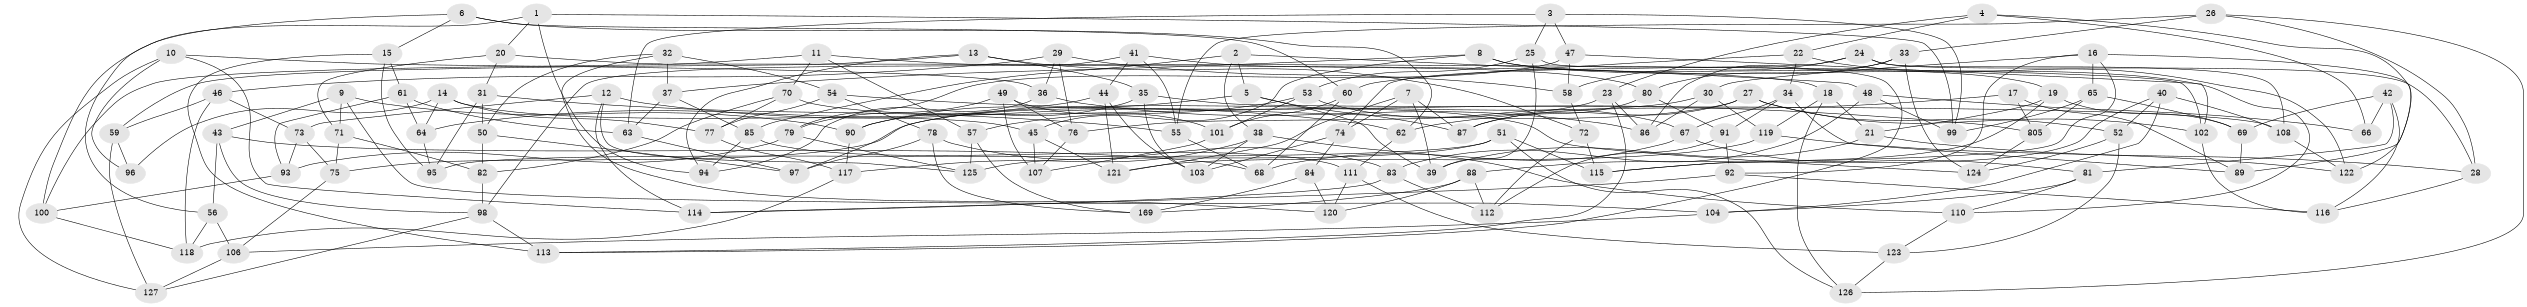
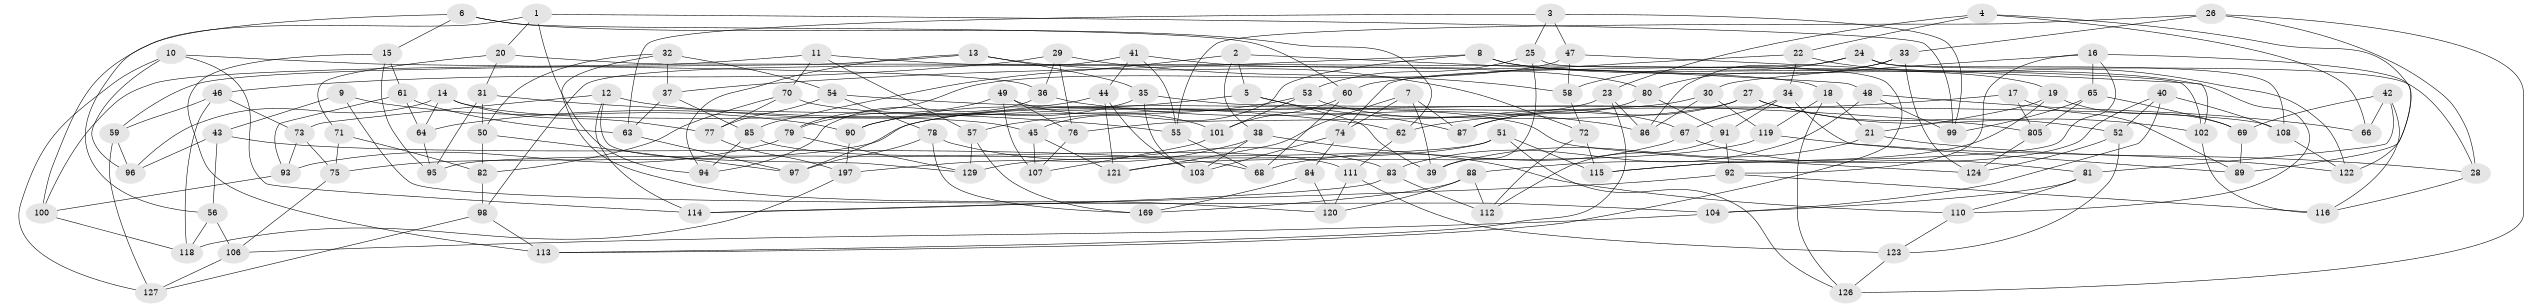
edge "9" -- "71": removed
node "117": label "117" -> "197"
node "125": label "125" -> "129"
edge "43" -- "98": now "43" -- "96"
